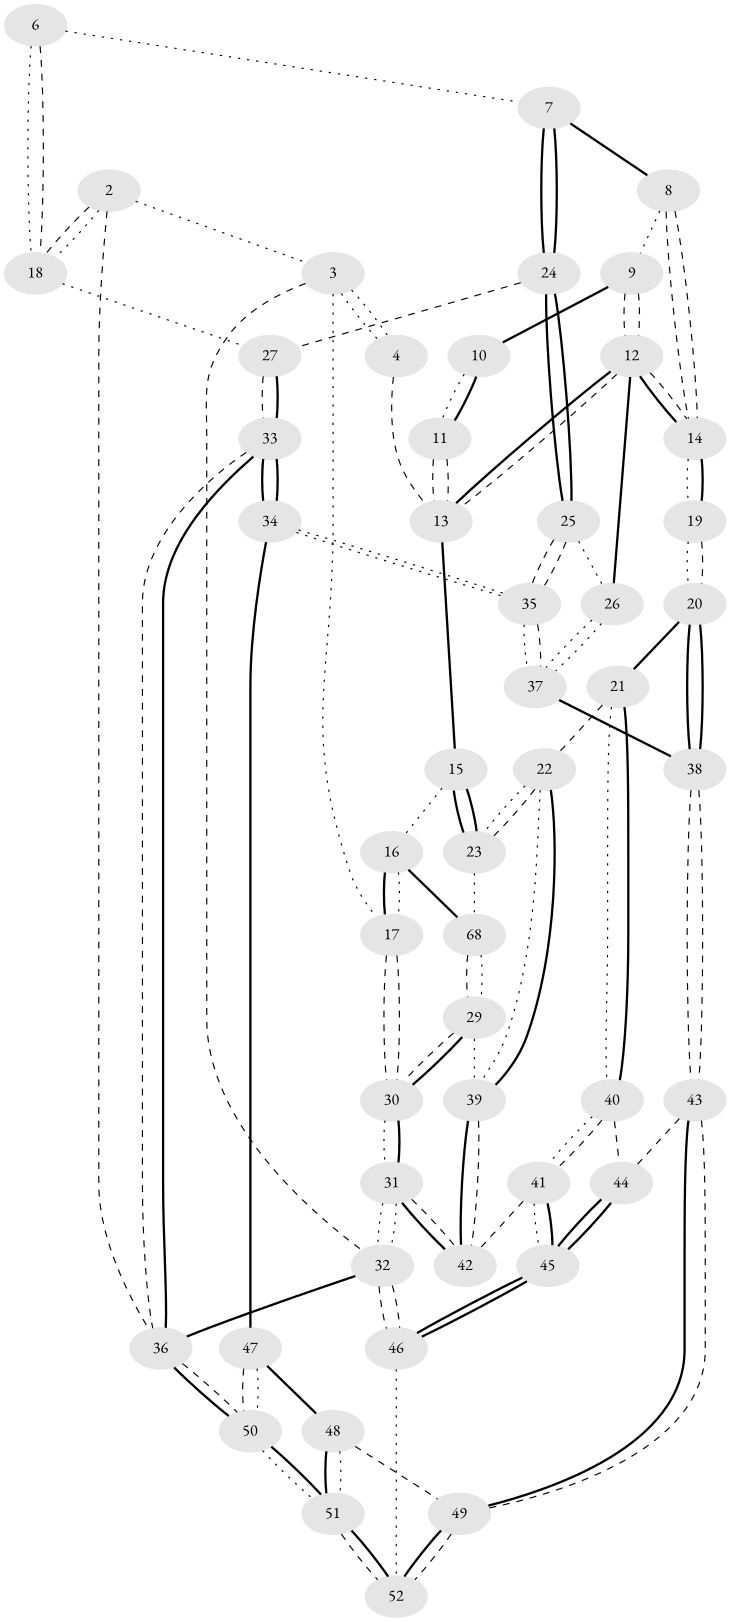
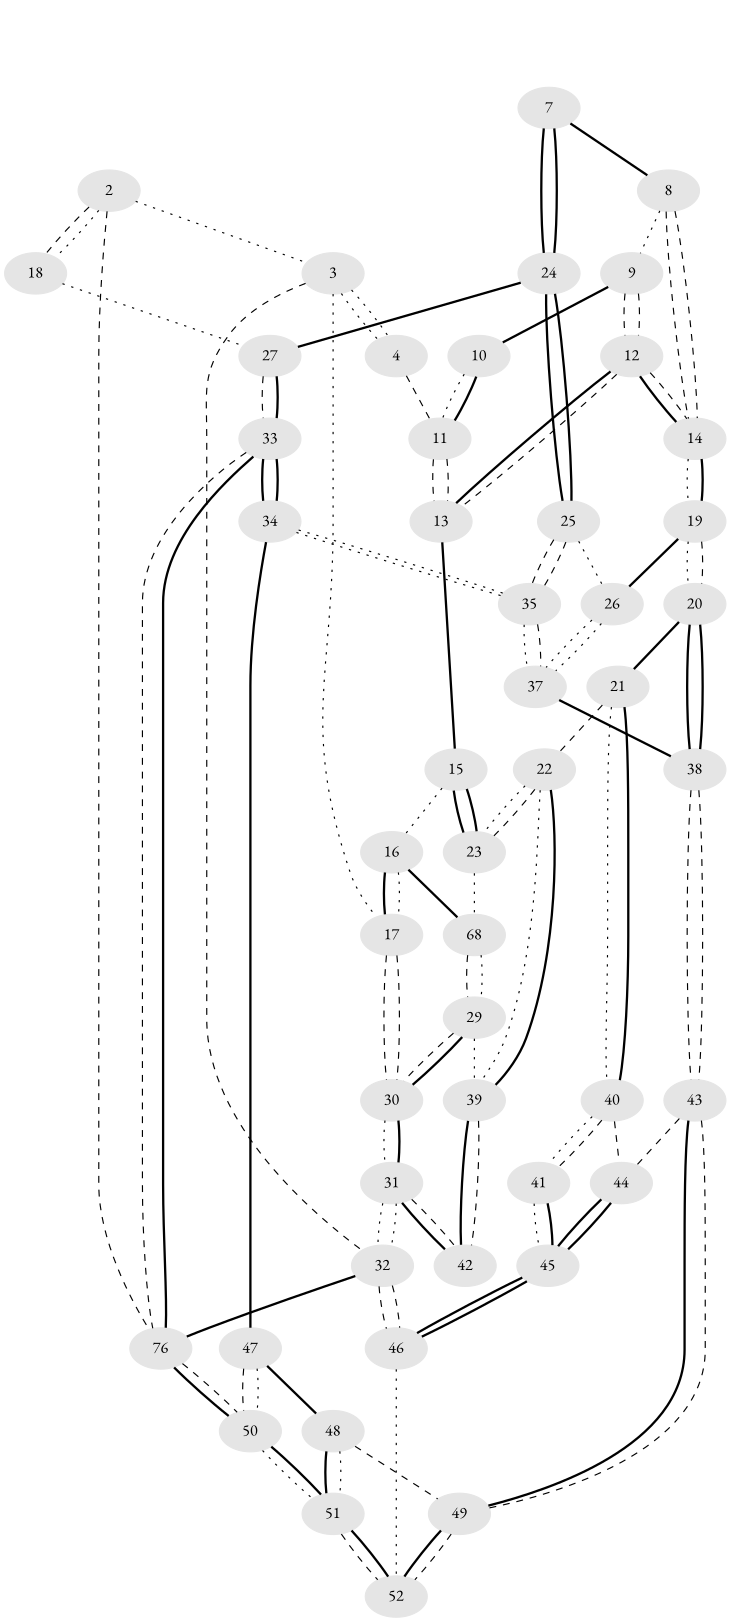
node "6": removed
edge "24" -- "27": style dashed -> bold
edge "4" -- "13": now "4" -- "11"
edge "12" -- "26": now "19" -- "26"
edge "41" -- "42": removed
node "36": label "36" -> "76"
